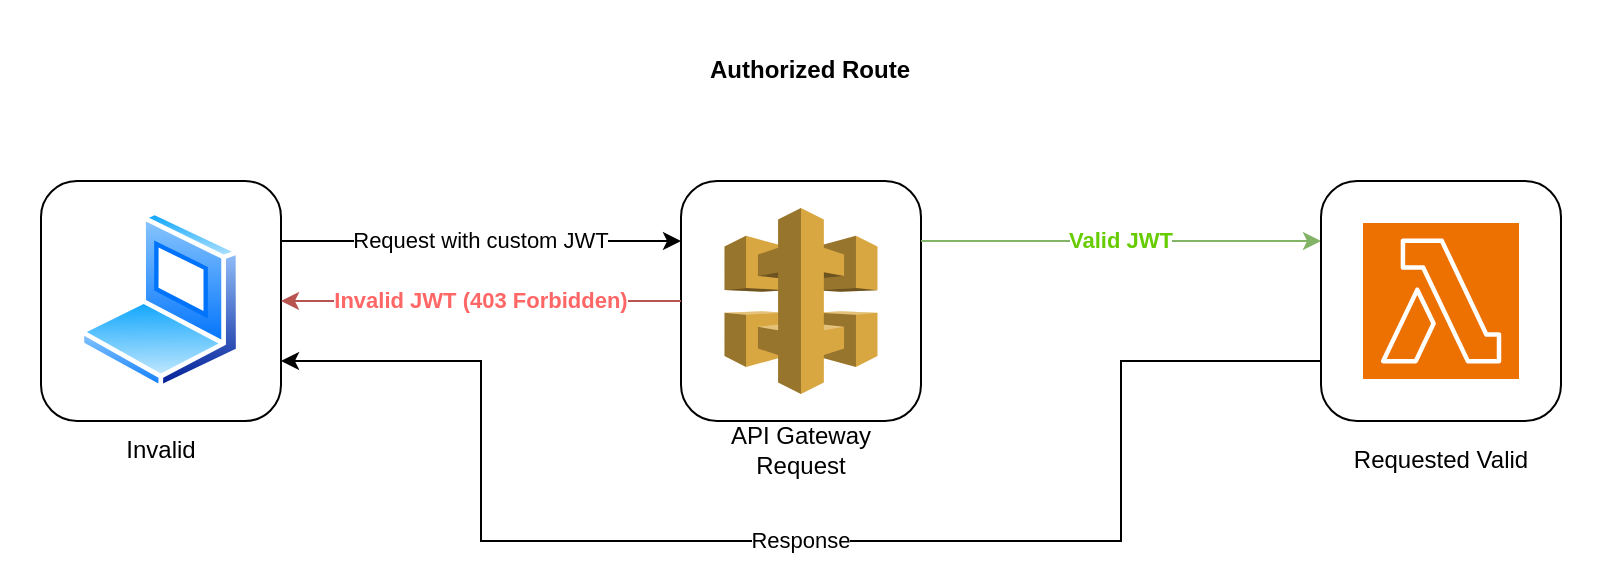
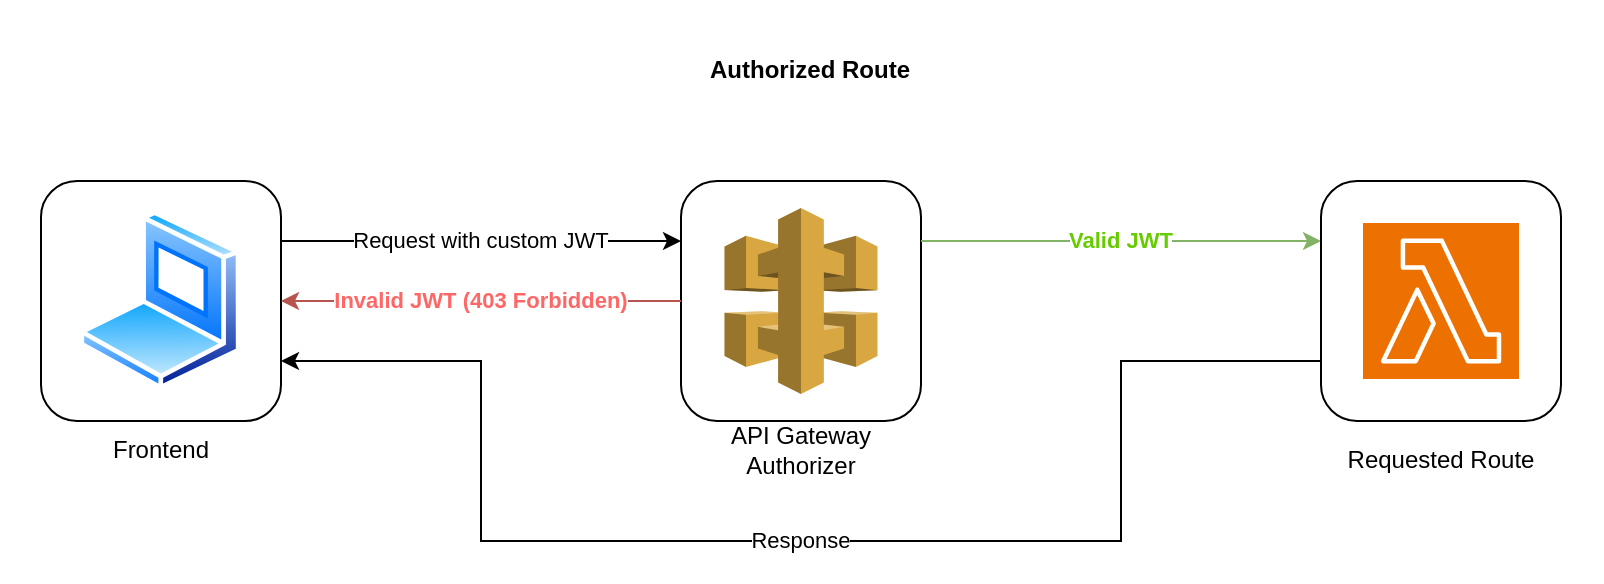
node "Invalid": label "Invalid" -> "Frontend"
node "API Gateway Request": label "API Gateway Request" -> "API Gateway Authorizer"
node "Requested Valid": label "Requested Valid" -> "Requested Route"
